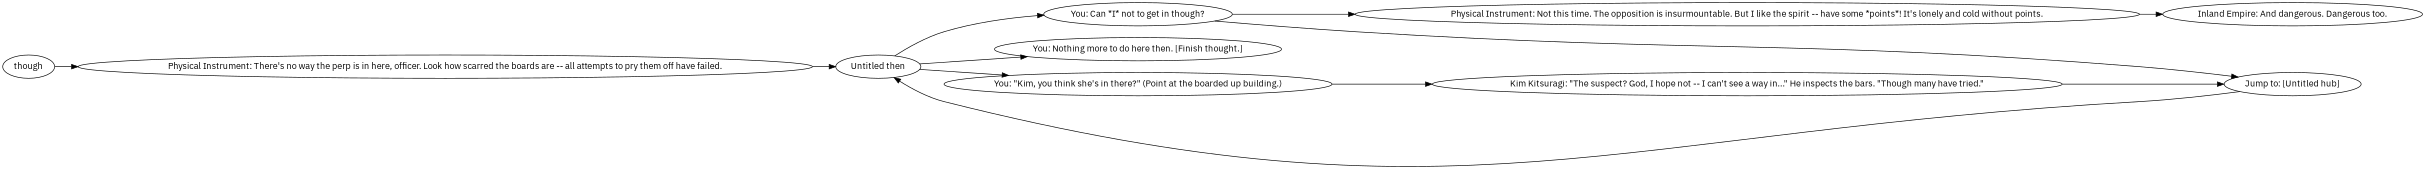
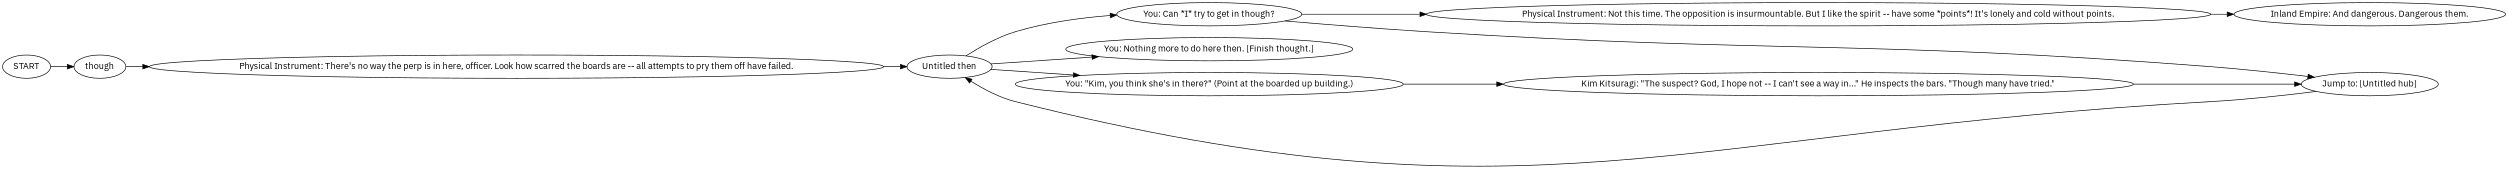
node "You: Can *I* not to get in though?": label "You: Can *I* not to get in though?" -> "You: Can *I* try to get in though?"
node "Inland Empire: And dangerous. Dangerous too.": label "Inland Empire: And dangerous. Dangerous too." -> "Inland Empire: And dangerous. Dangerous them."
node "START": added
